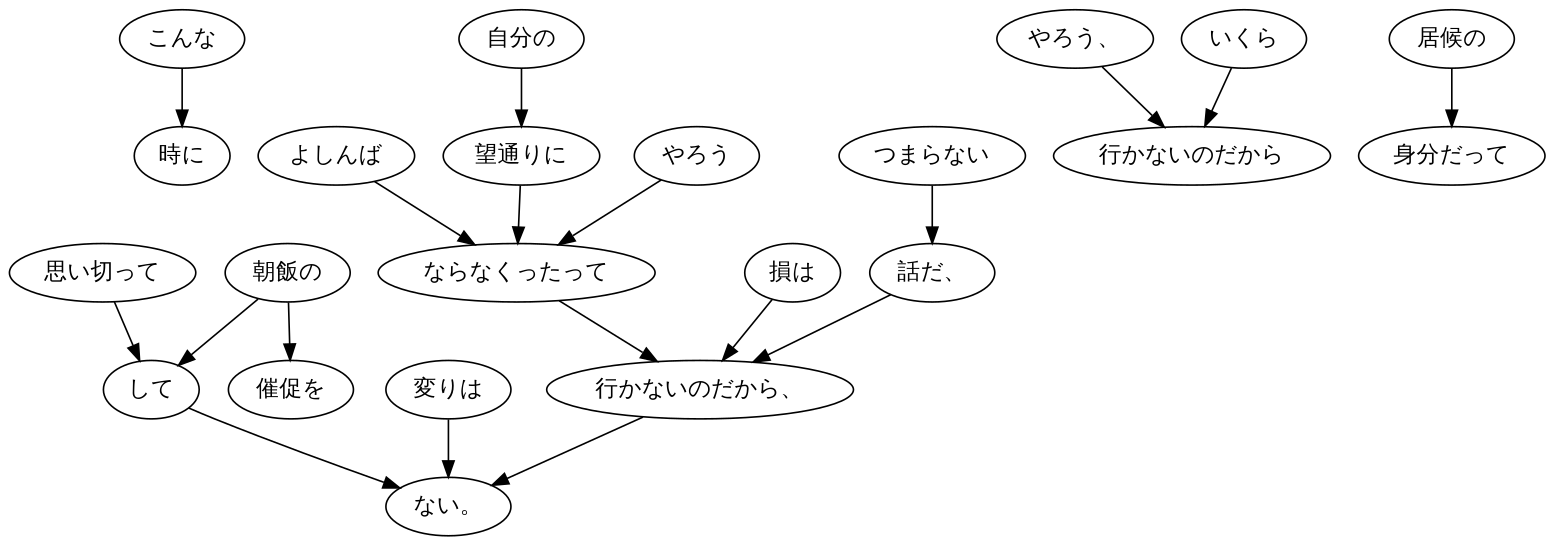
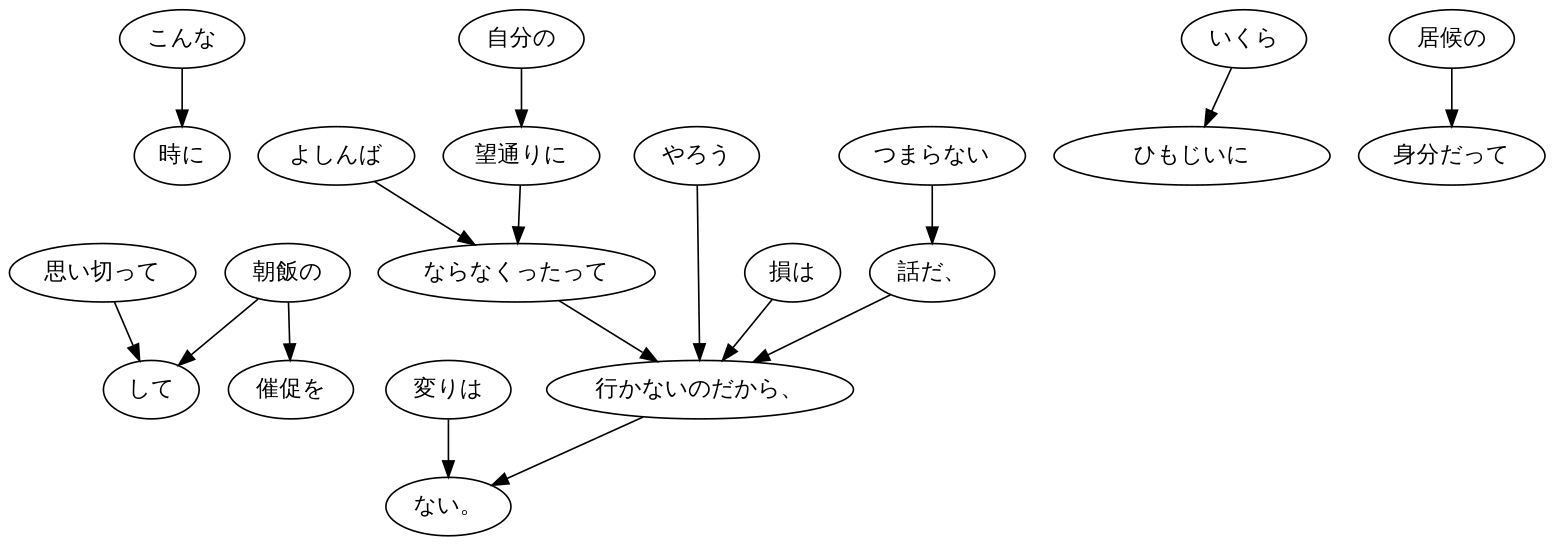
node "やろう、": removed
node "行かないのだから": label "行かないのだから" -> "ひもじいに"
edge "やろう" -> "ならなくったって": now "やろう" -> "行かないのだから、"
edge "して" -> "ない。": removed
